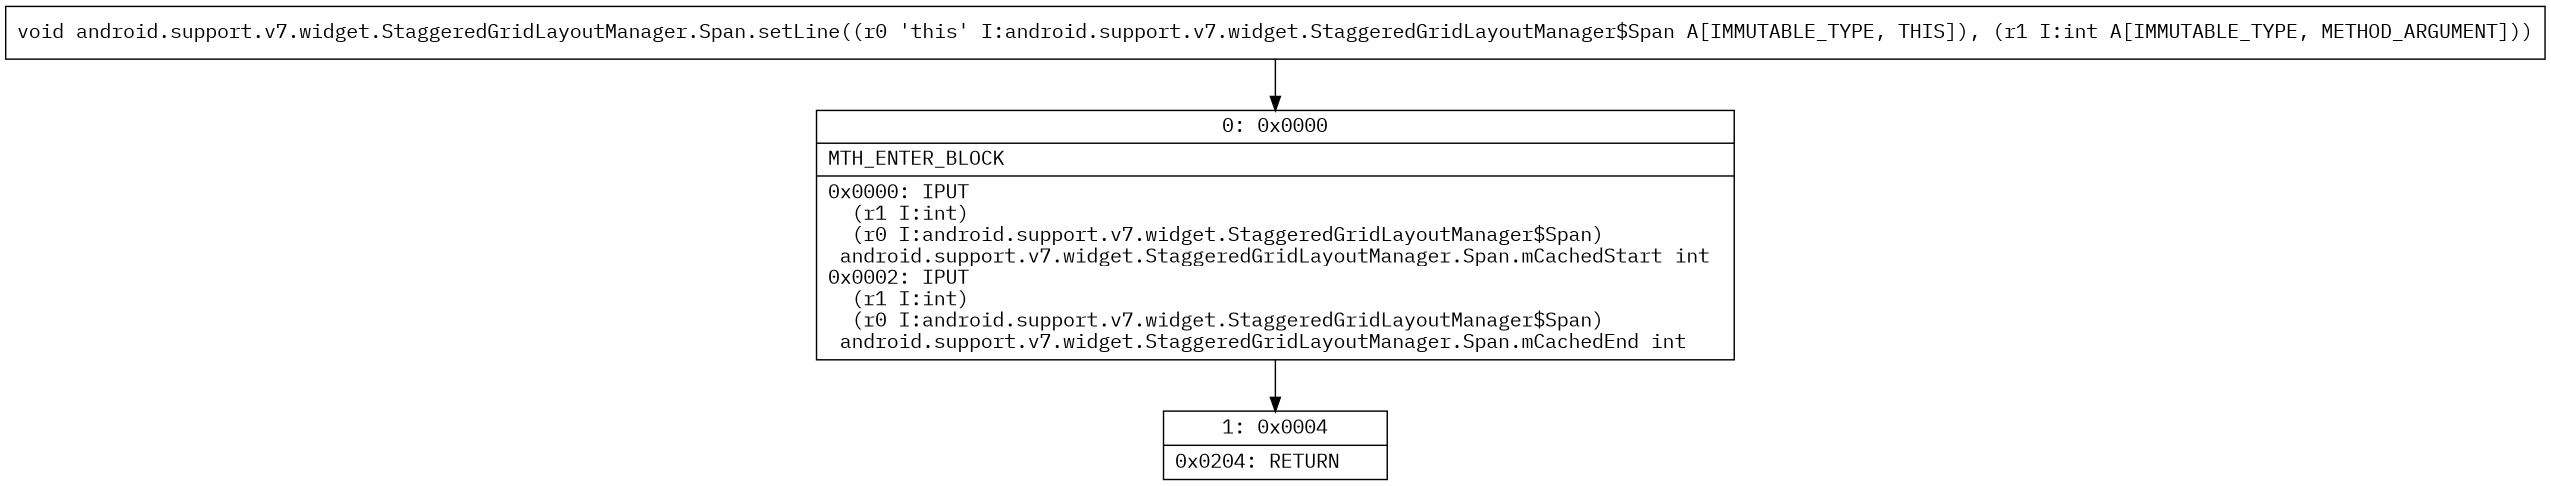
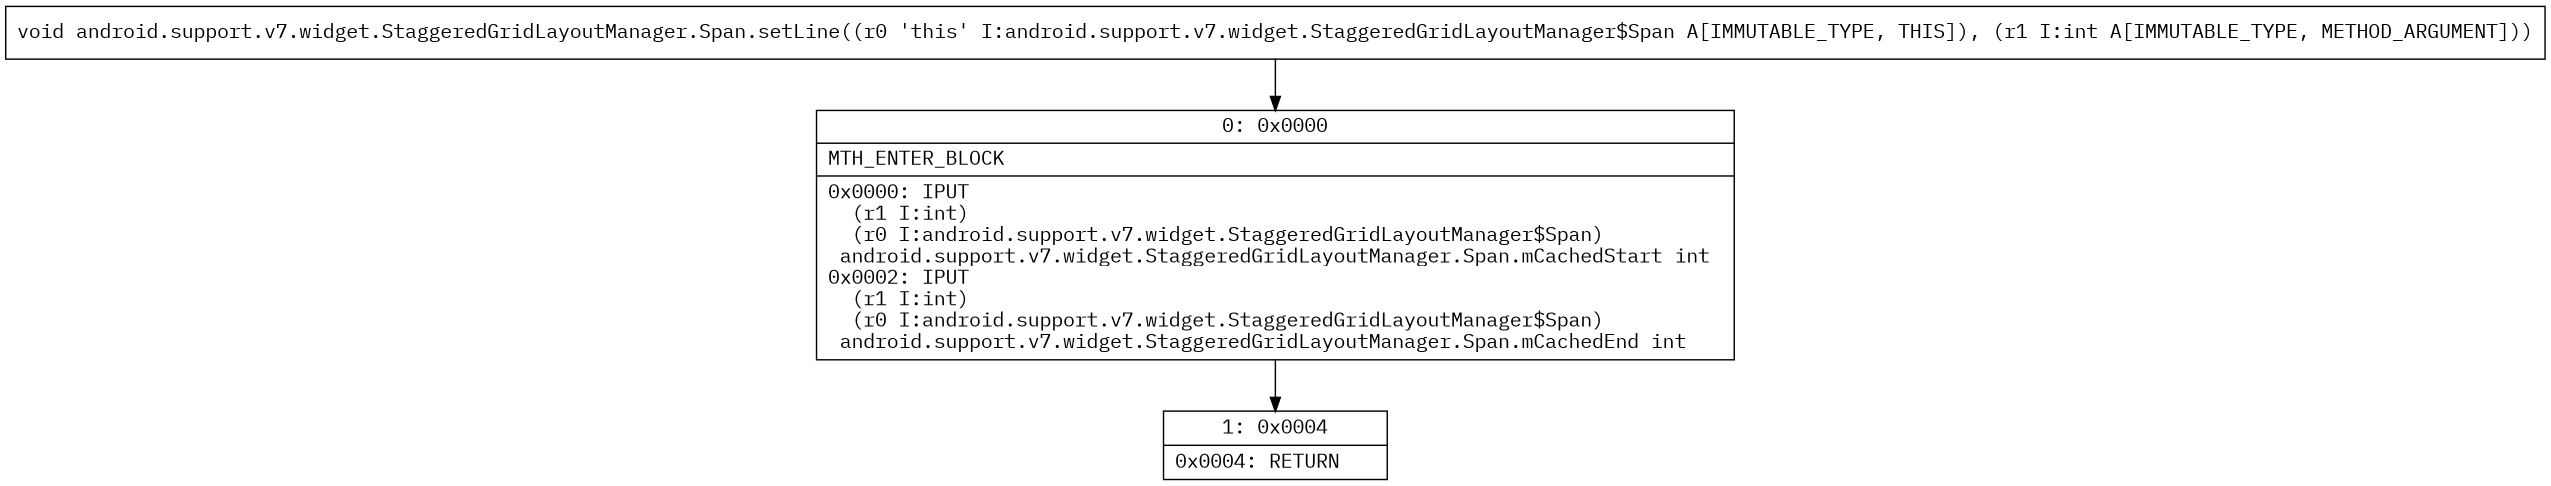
node "1: 0x0004": text "0x0204: RETURN" -> "0x0004: RETURN"
